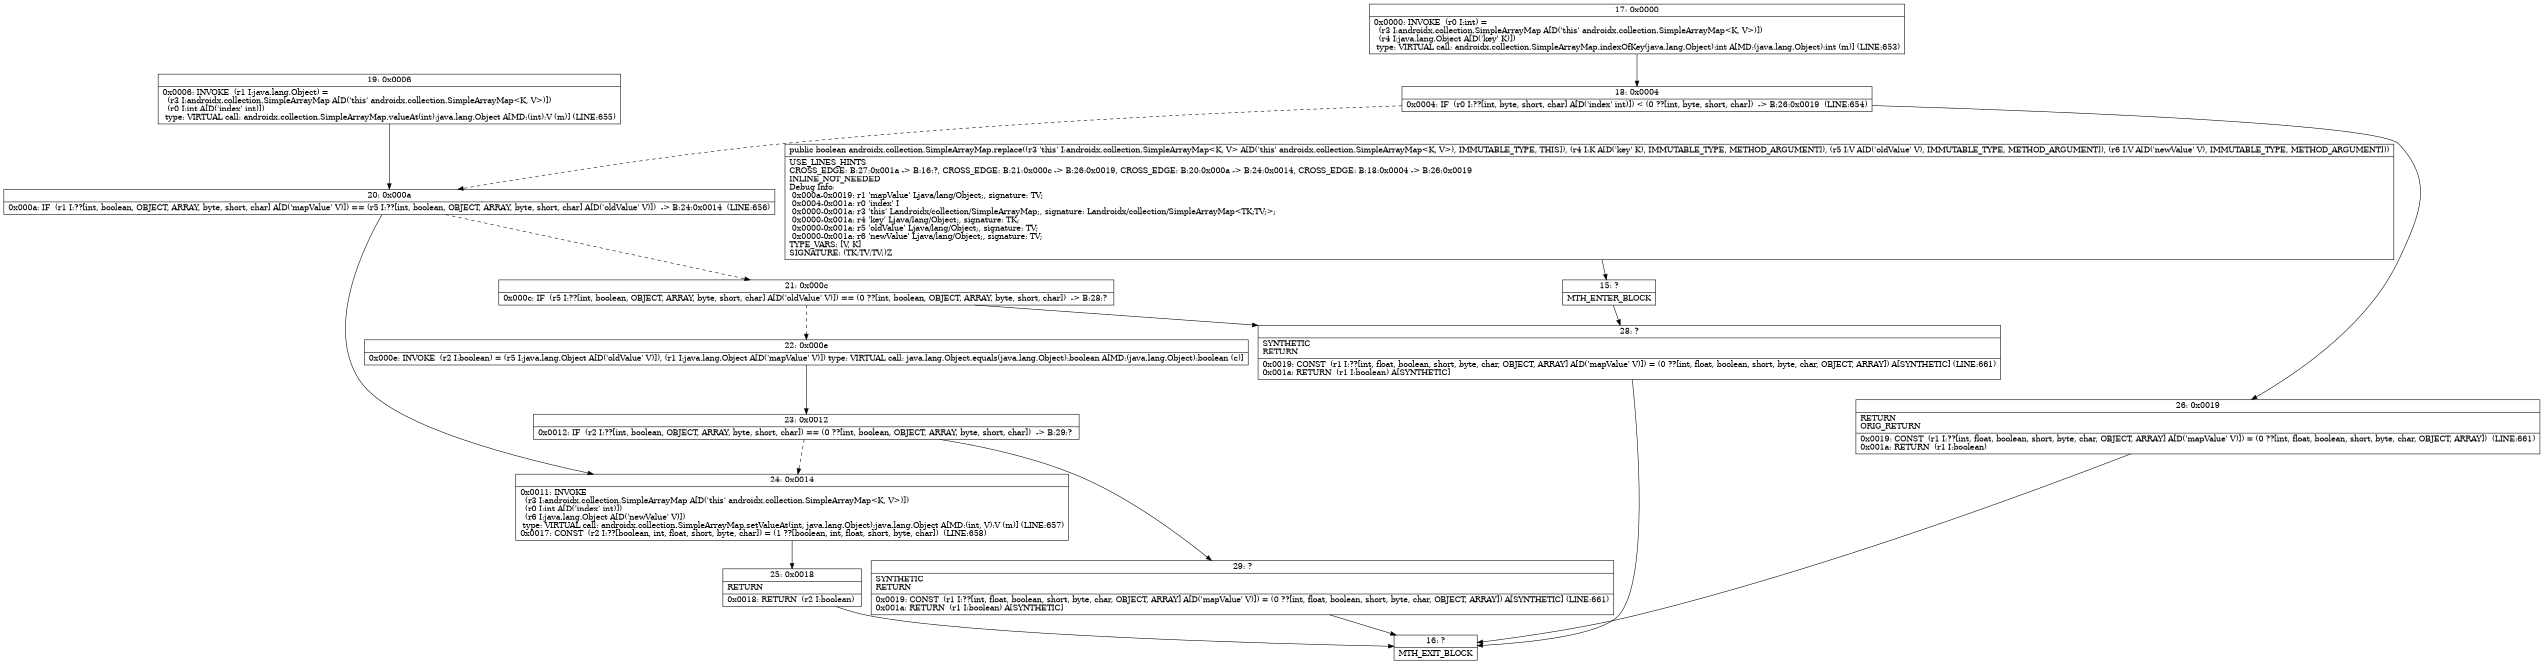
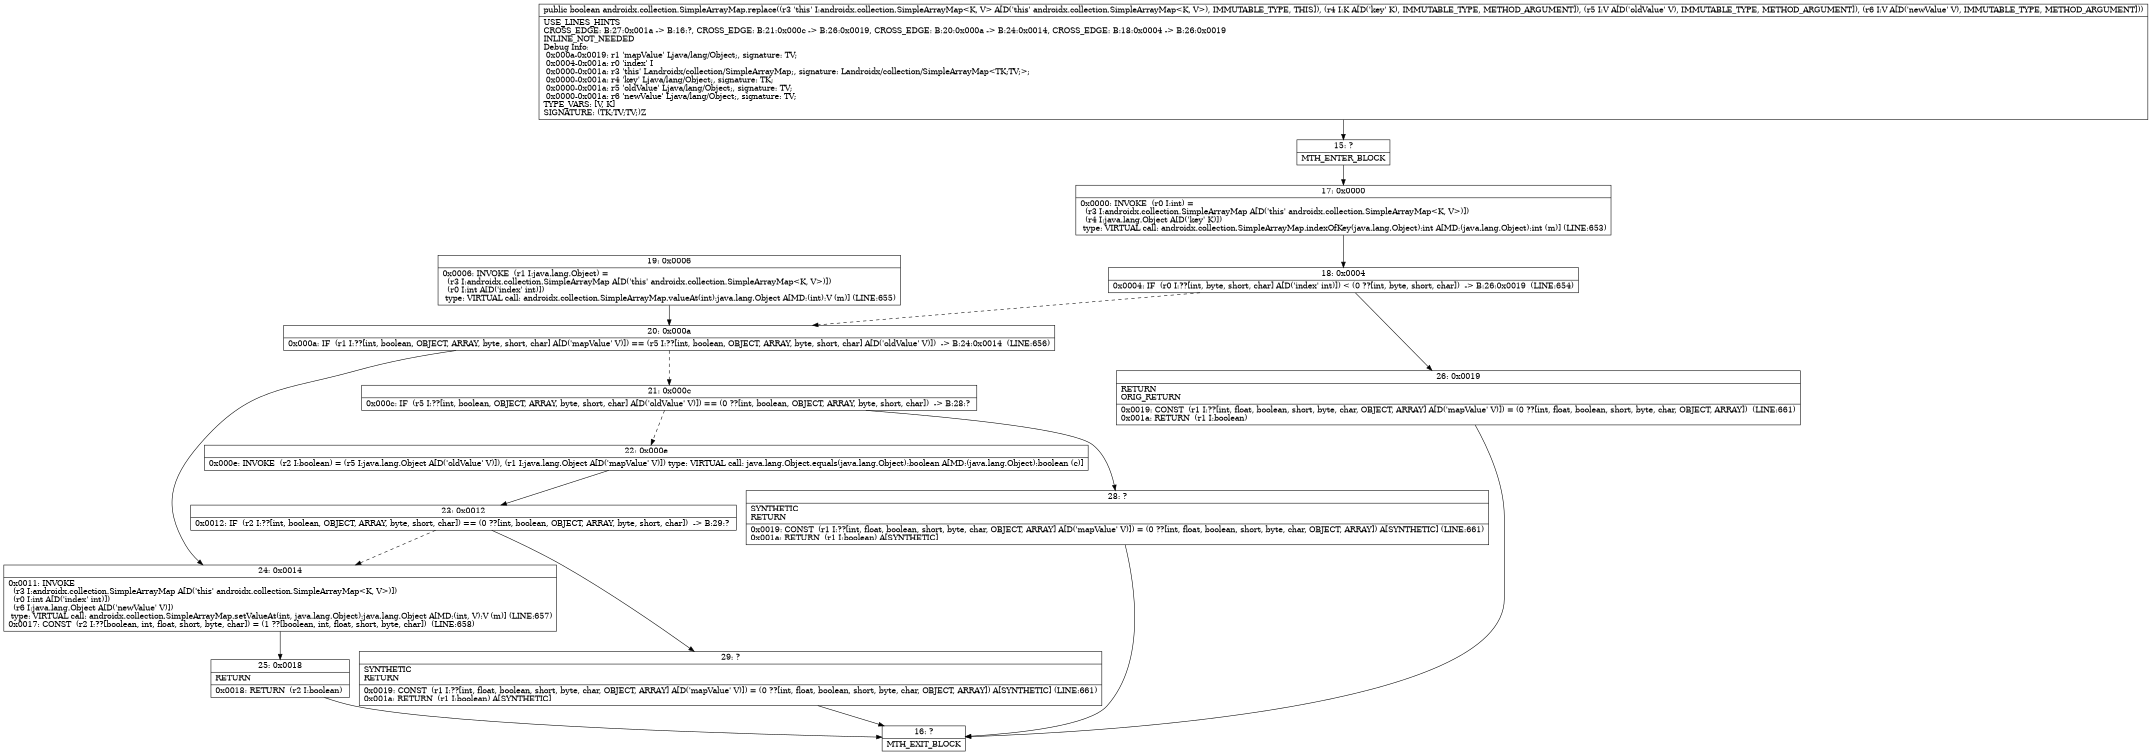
edge "15: ?" -> "28: ?": now "15: ?" -> "17: 0x0000"
